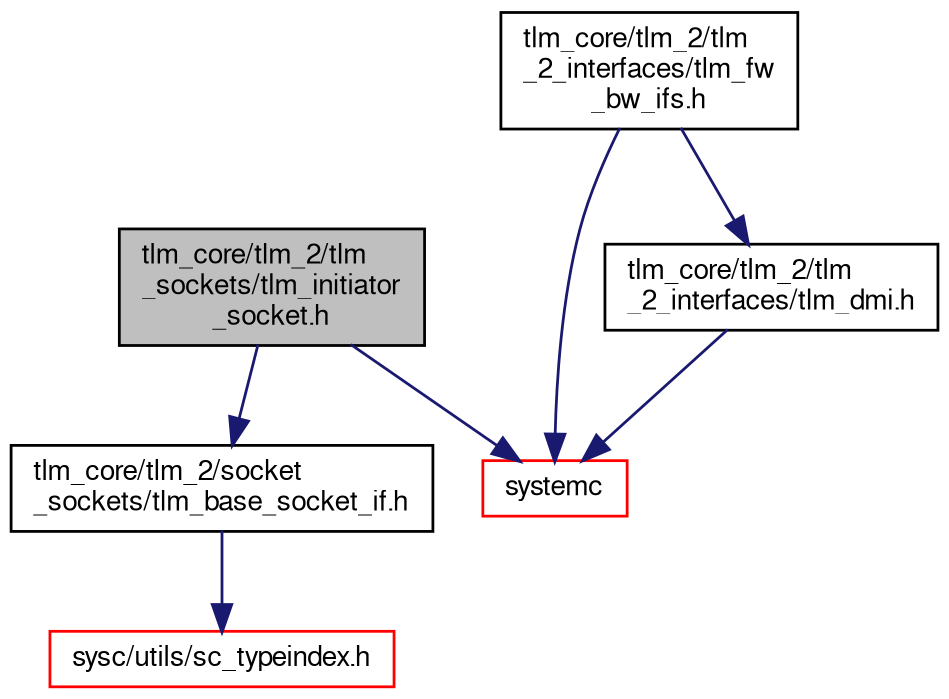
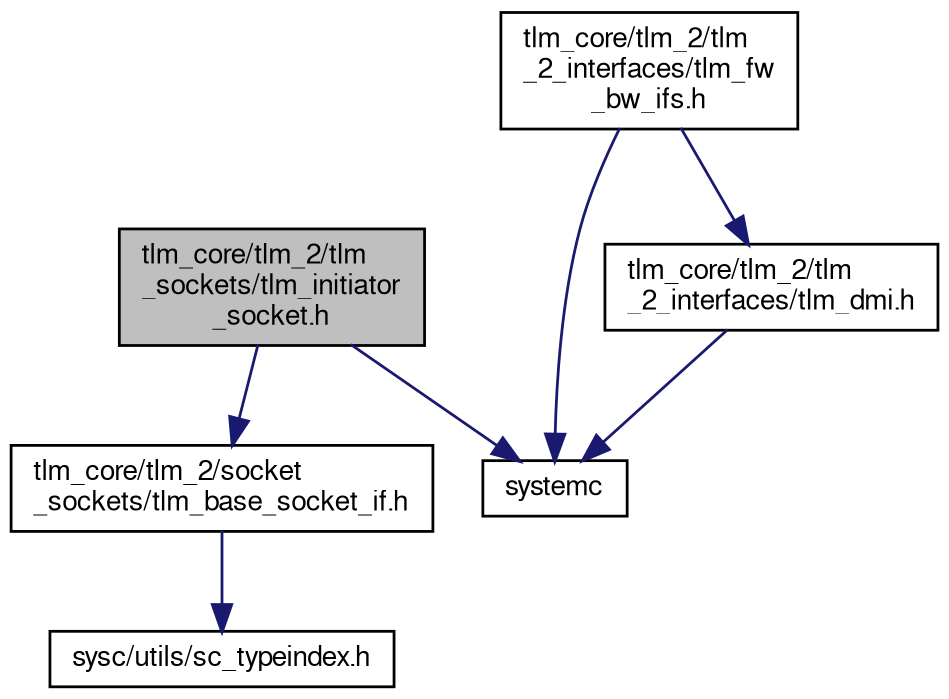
node "systemc": color red -> black
node "sysc/utils/sc_typeindex.h": color red -> black
